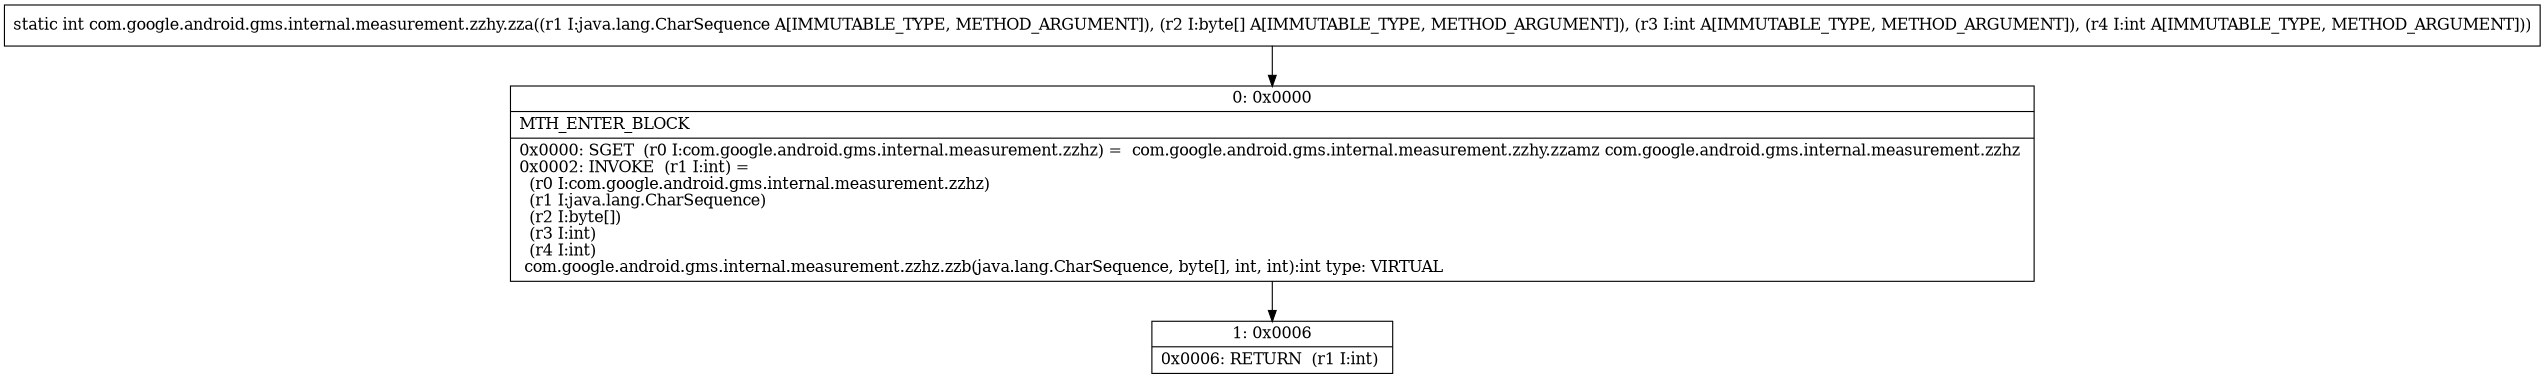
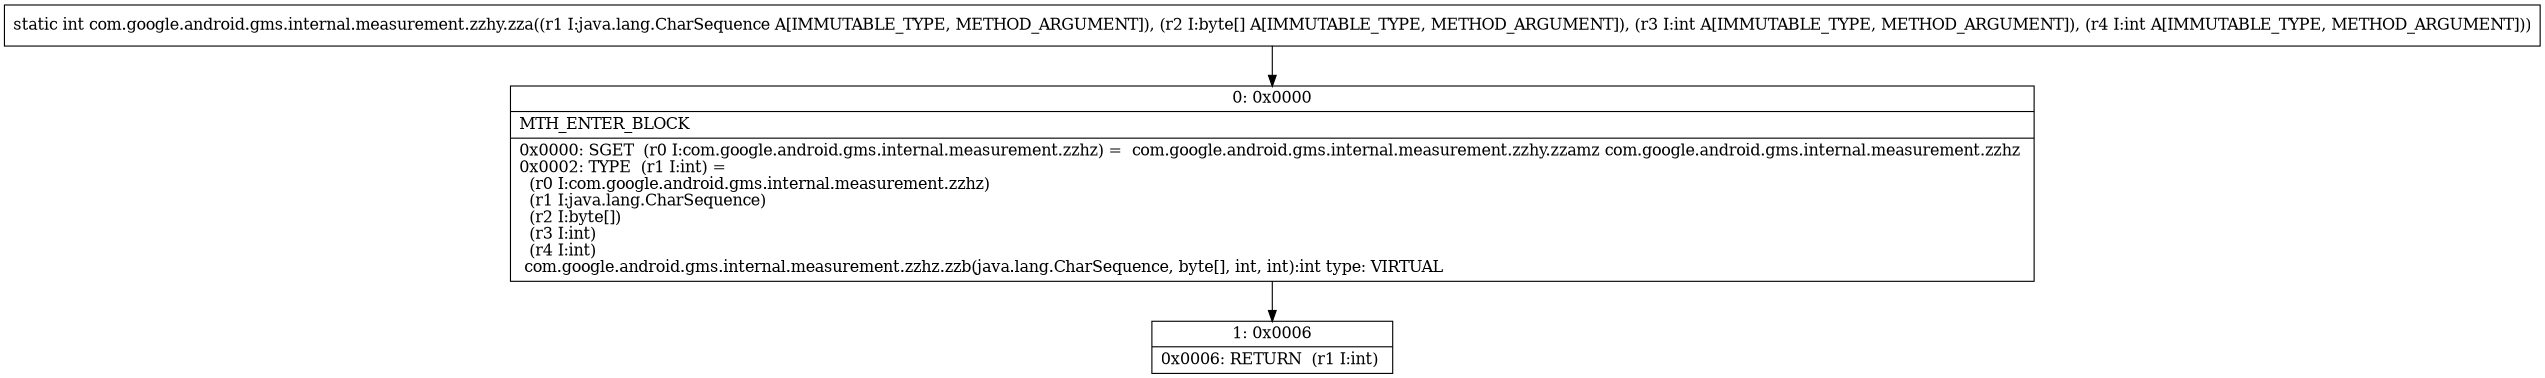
node "0: 0x0000": text "0x0002: INVOKE  (r1 I:int) =" -> "0x0002: TYPE  (r1 I:int) ="
